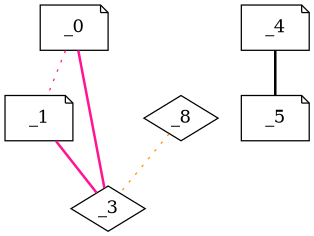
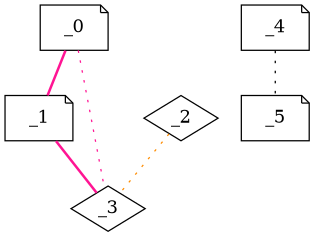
edge "_0" -- "_1": style dotted -> bold
edge "_4" -- "_5": style bold -> dotted
node "_8": label "_8" -> "_2"
edge "_0" -- "_3": style bold -> dotted
